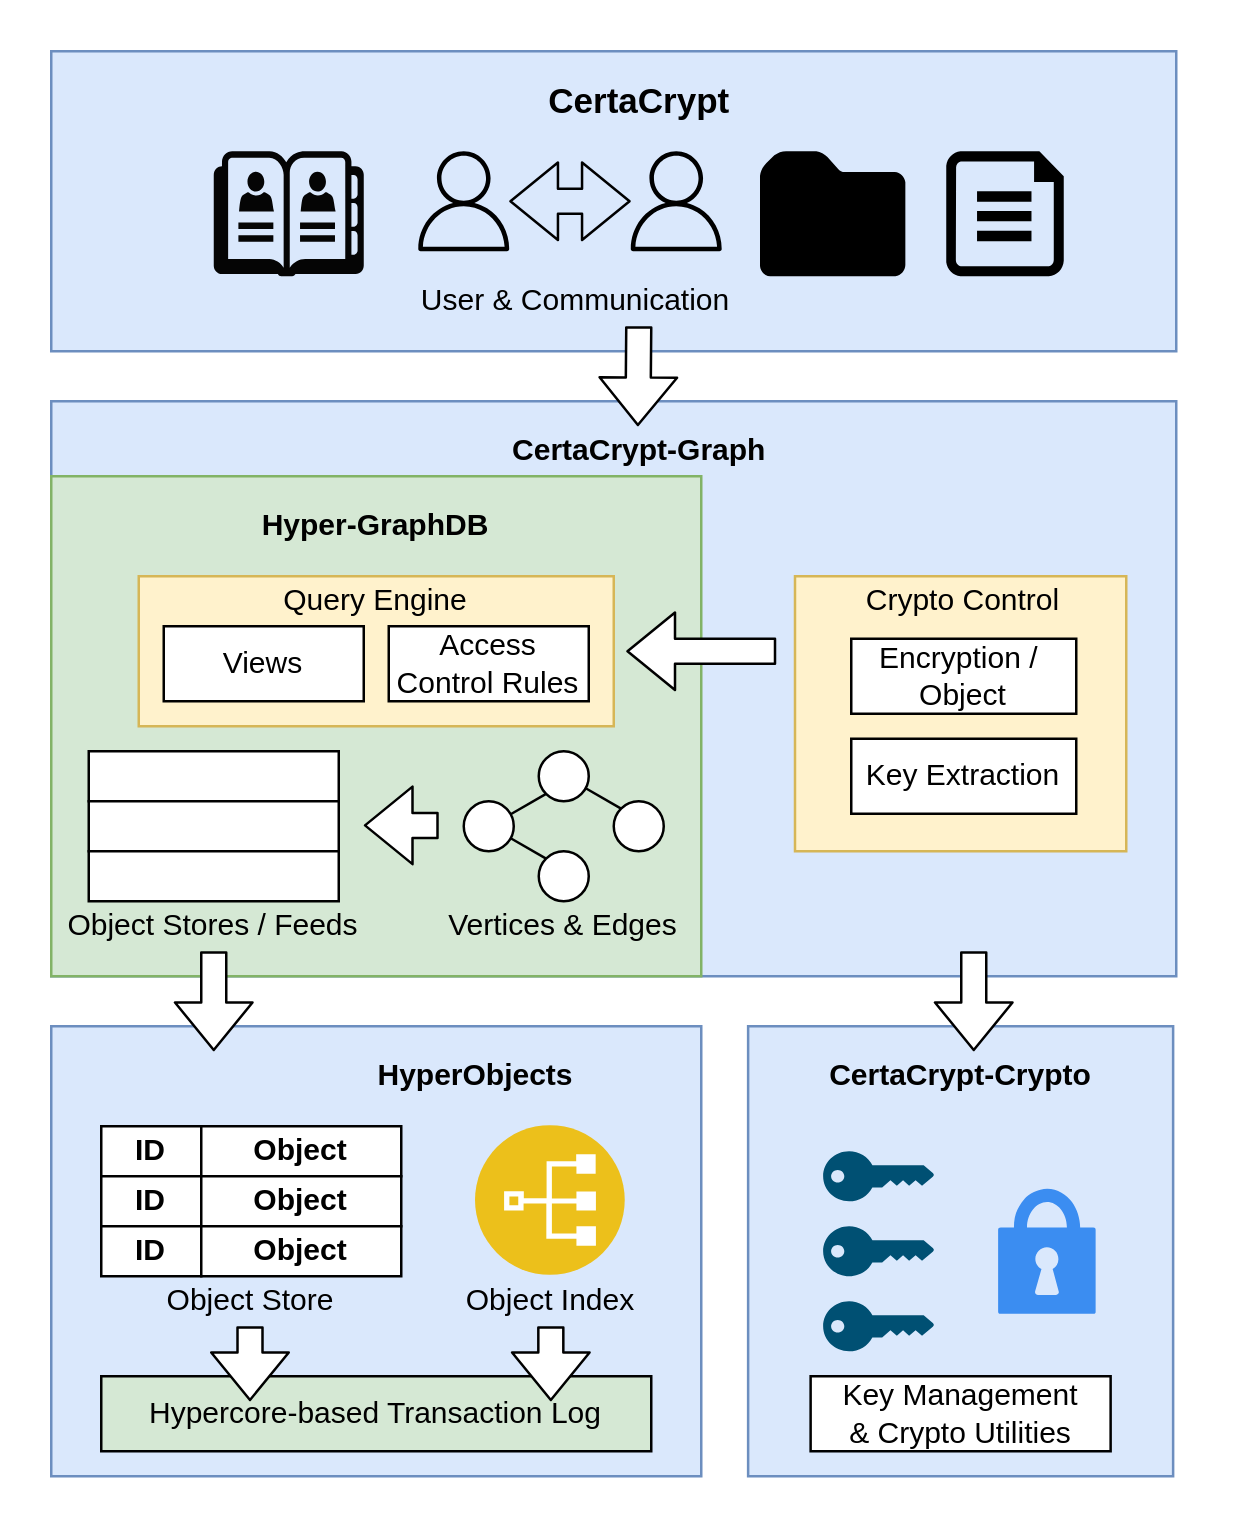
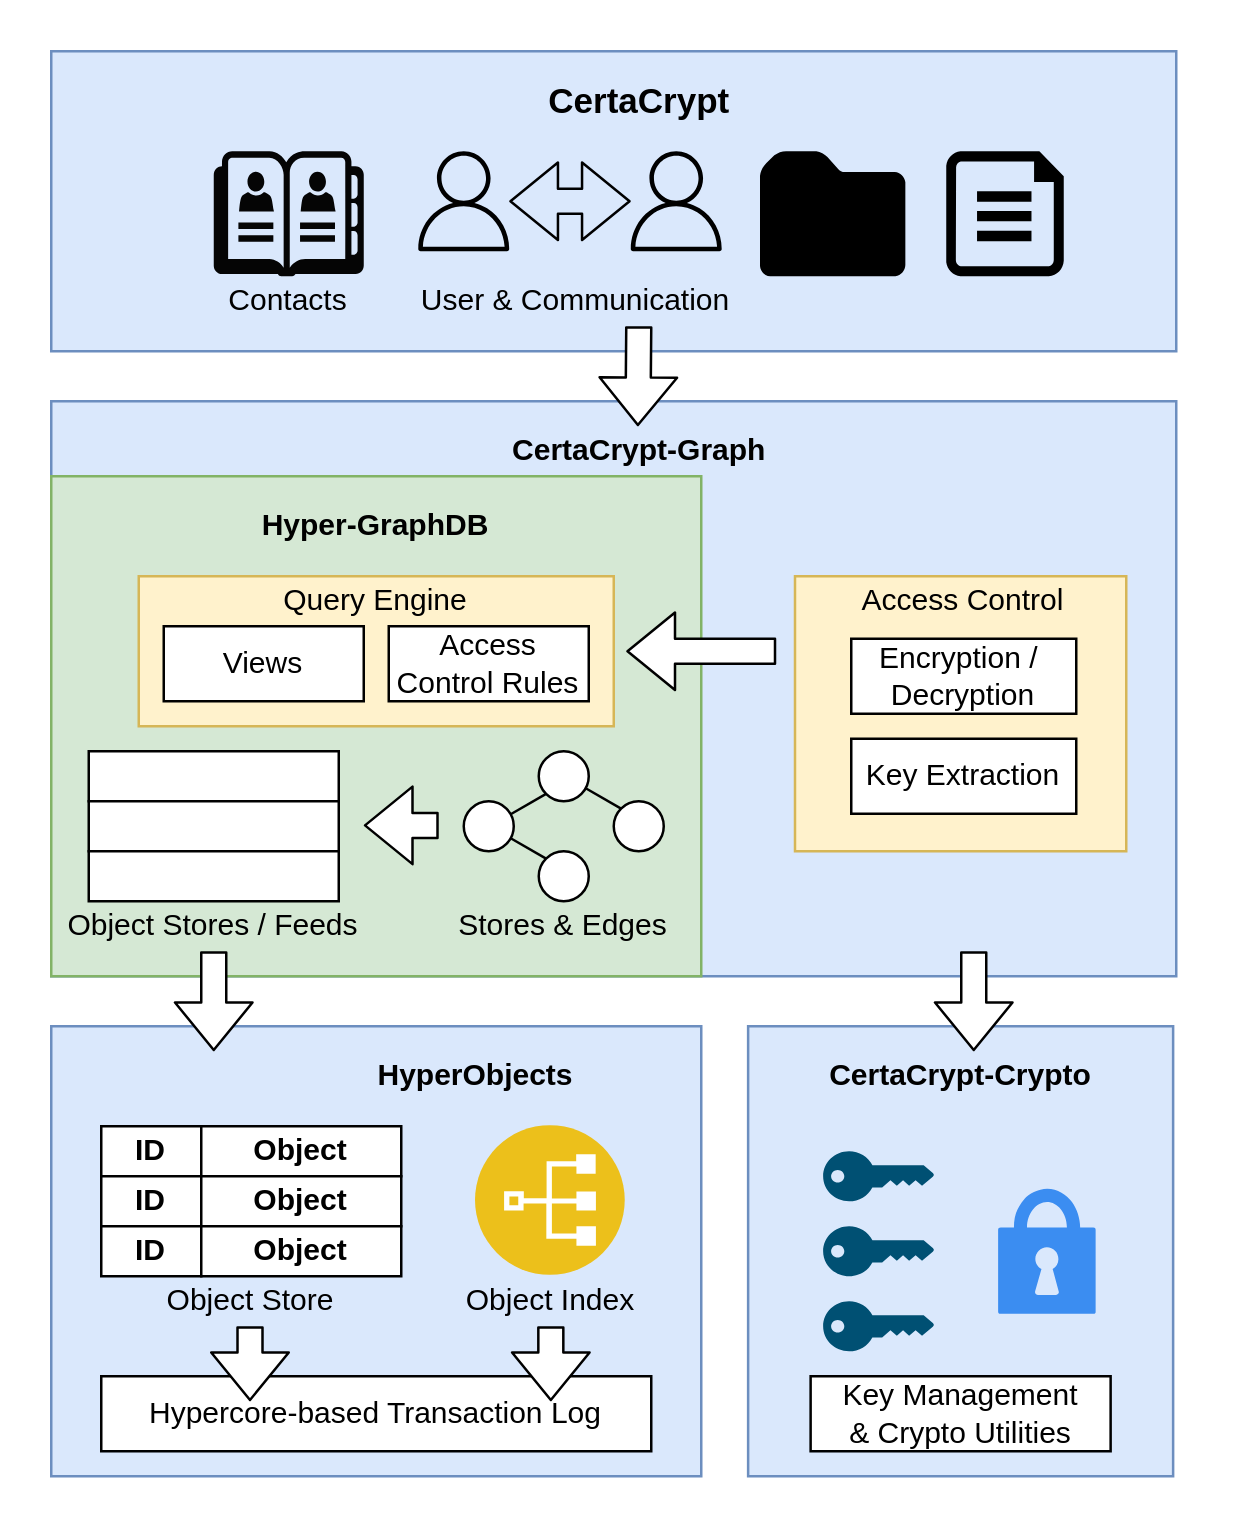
node "Contacts": added
node "Crypto Control": label "Crypto Control" -> "Access Control"
node "Encryption / Object": label "Encryption / Object" -> "Encryption / Decryption"
node "Vertices & Edges": label "Vertices & Edges" -> "Stores & Edges"
node "Hypercore-based Transaction Log": fillcolor #d5e8d4 -> #ffffff
